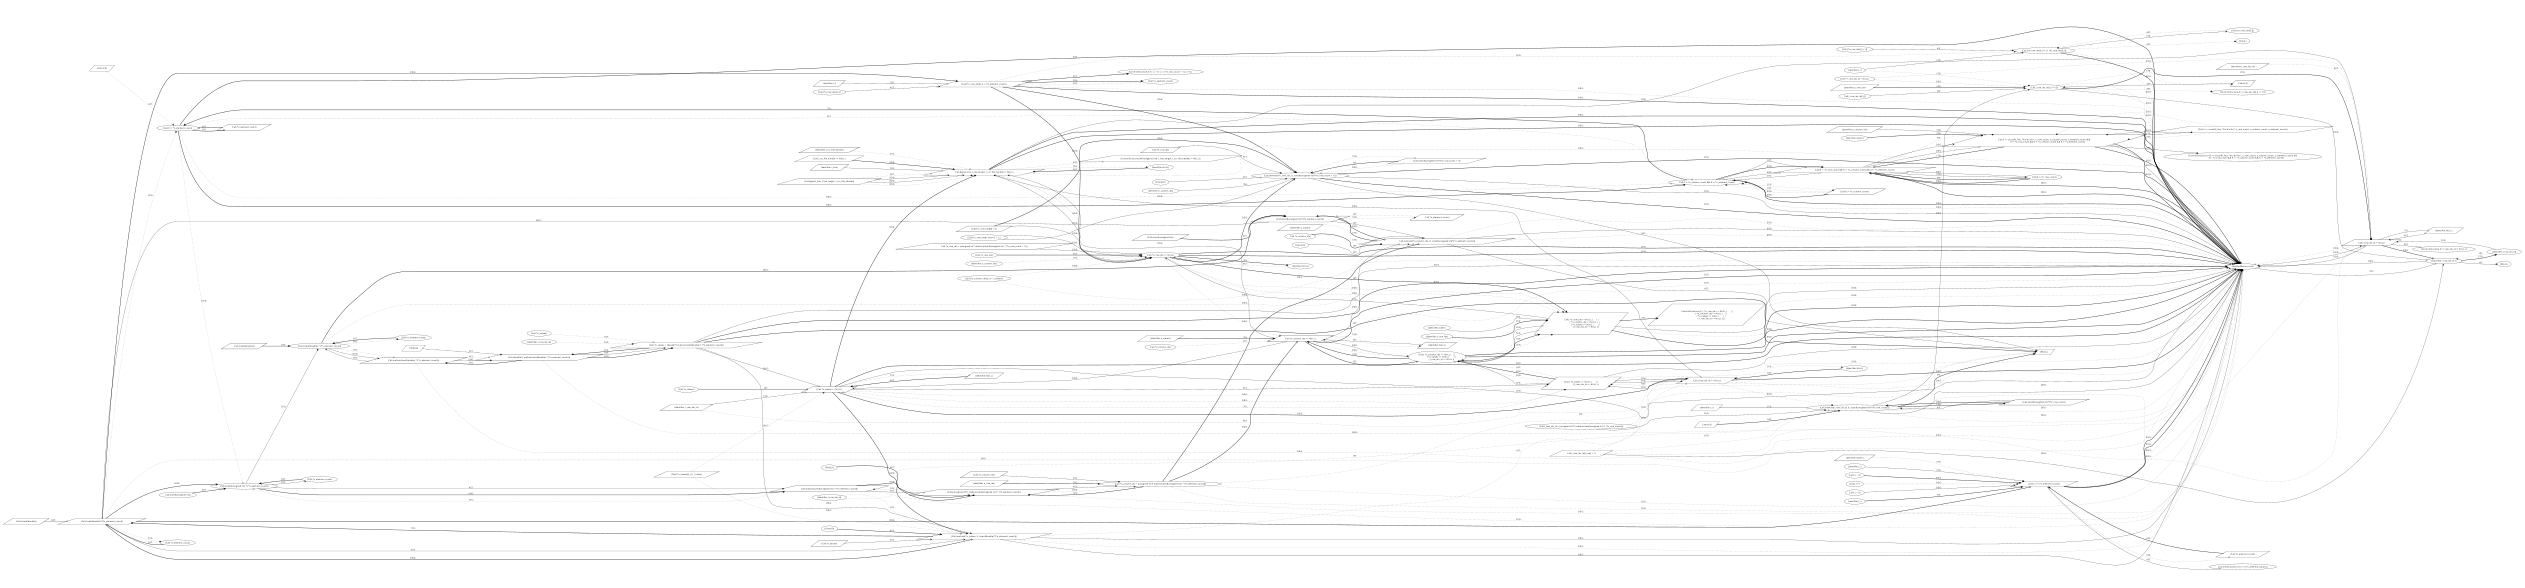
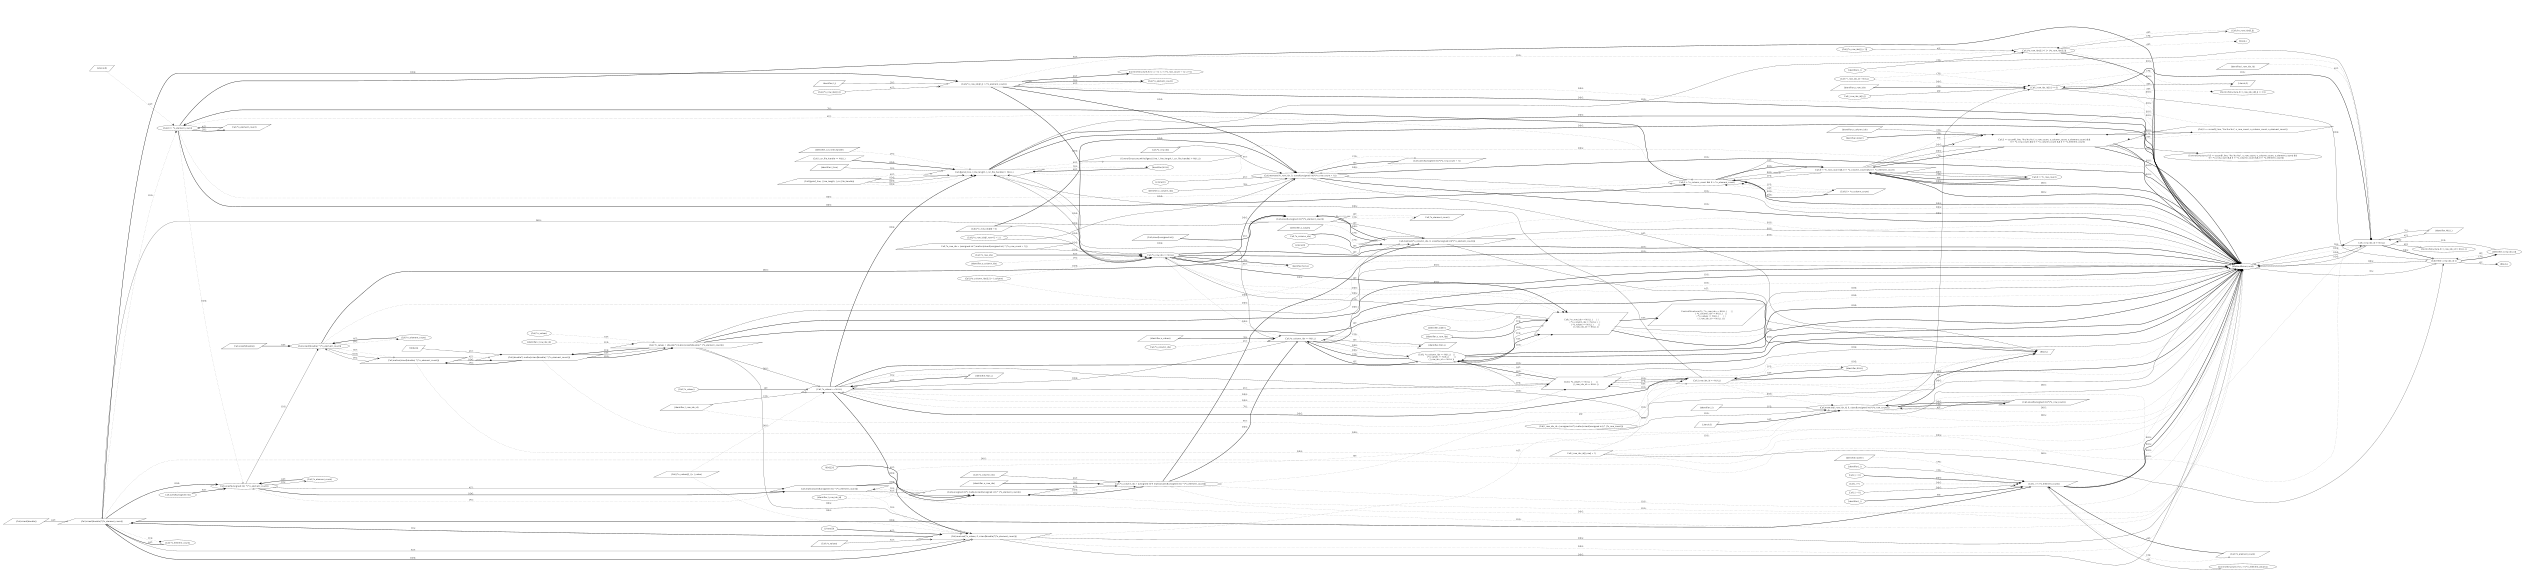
edge "(MethodReturn,void)" -> "(Call,l_row_idx_id != NULL)": added, label "CFG:"
